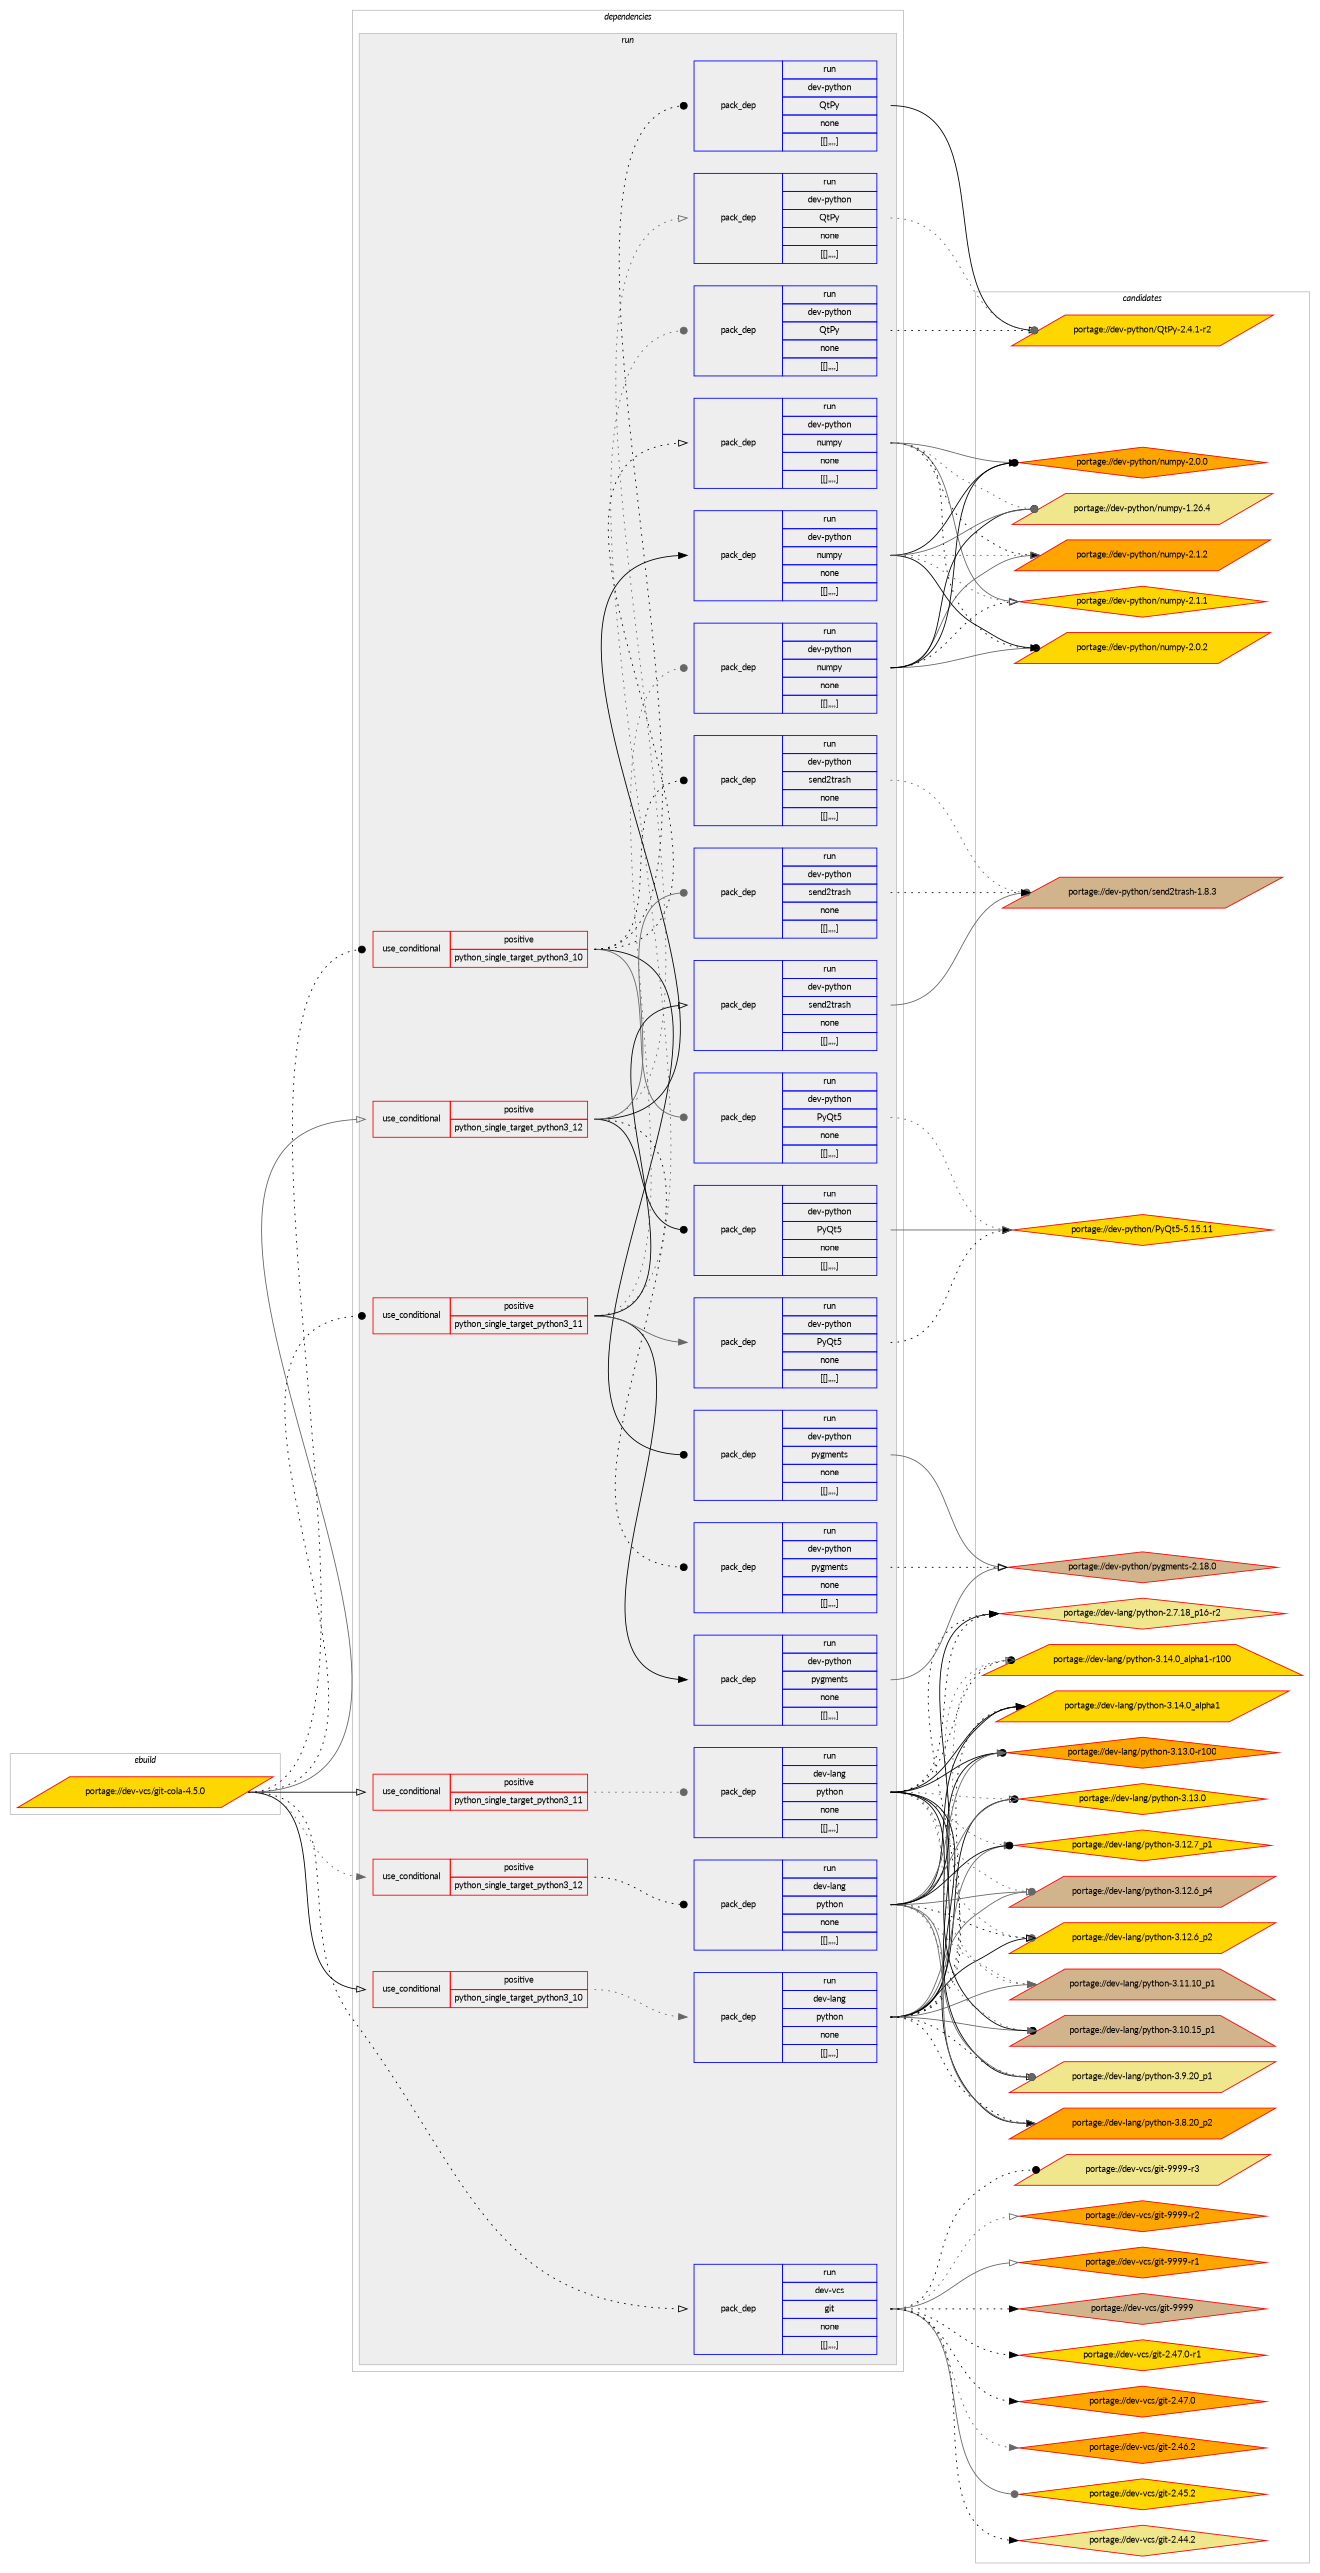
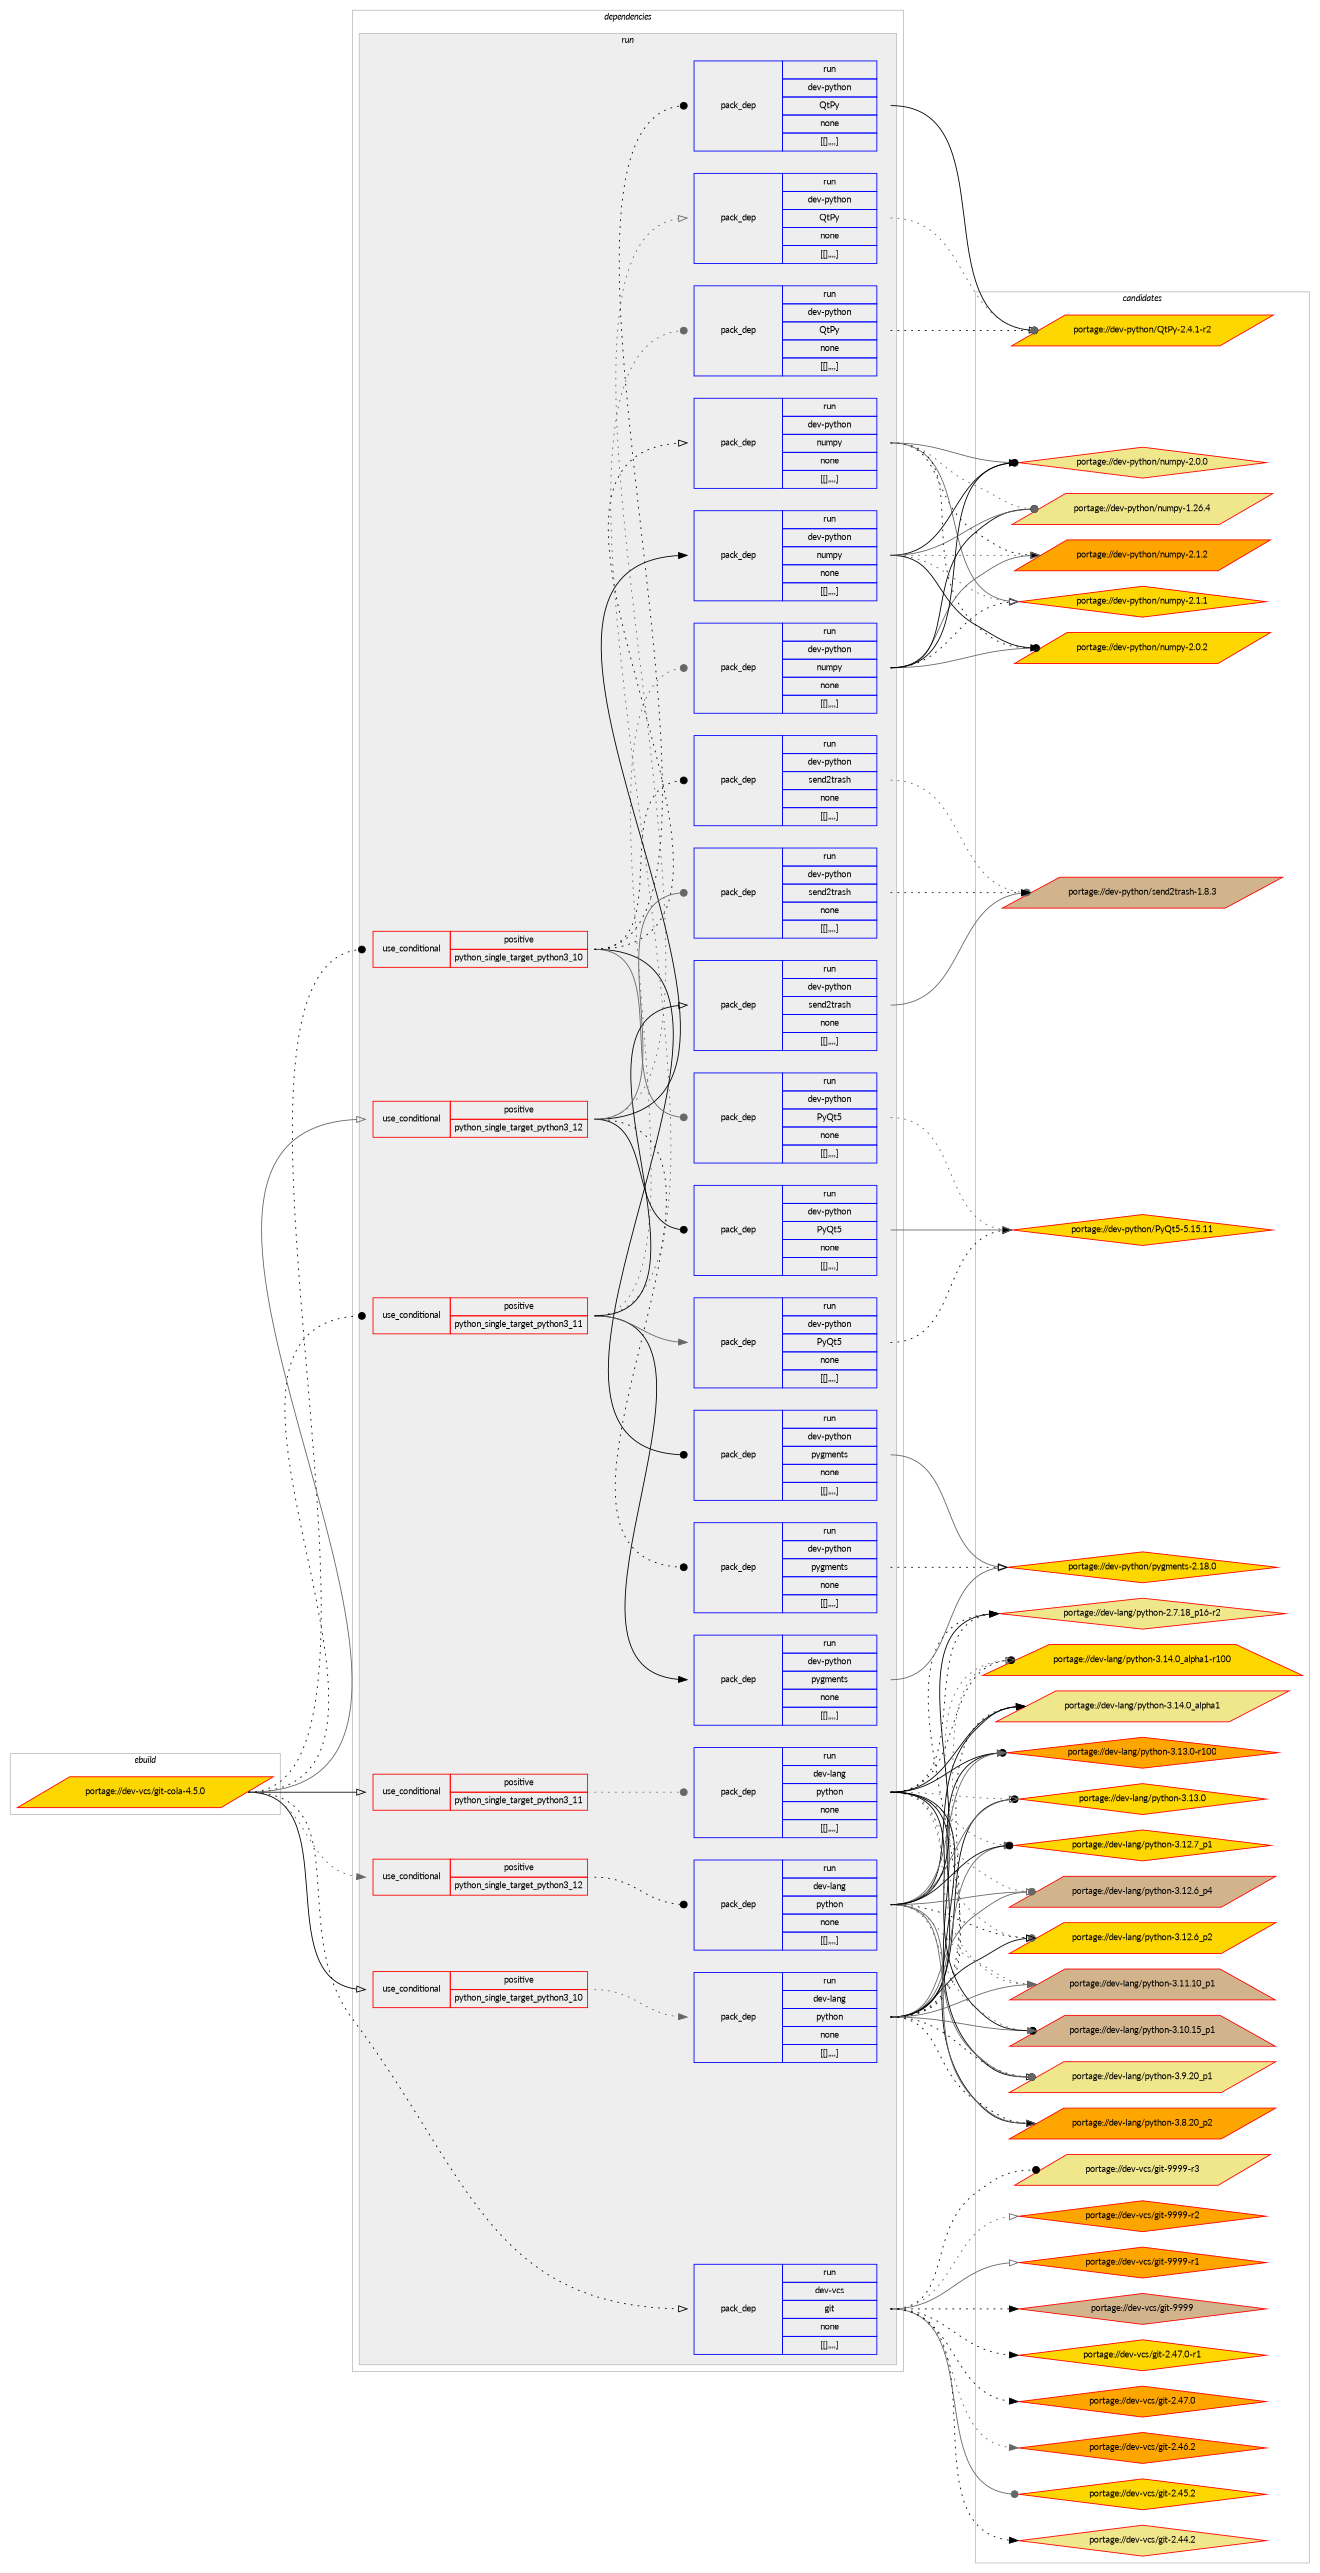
node "portage://dev-python/numpy-2.0.0": fillcolor orange -> khaki
node "portage://dev-python/pygments-2.18.0": fillcolor tan -> gold
node "portage://dev-lang/python-3.14.0_alpha1": fillcolor gold -> khaki
